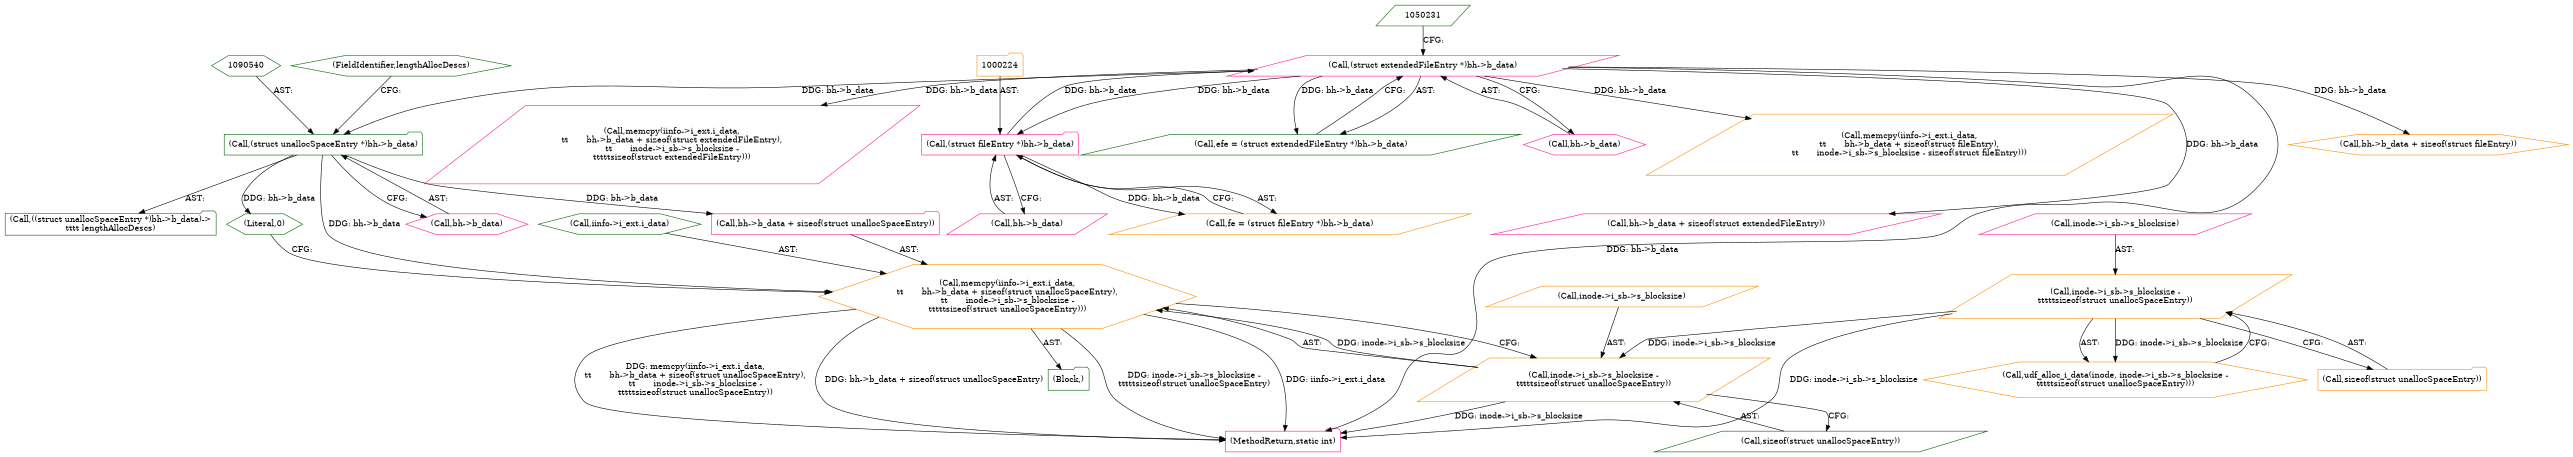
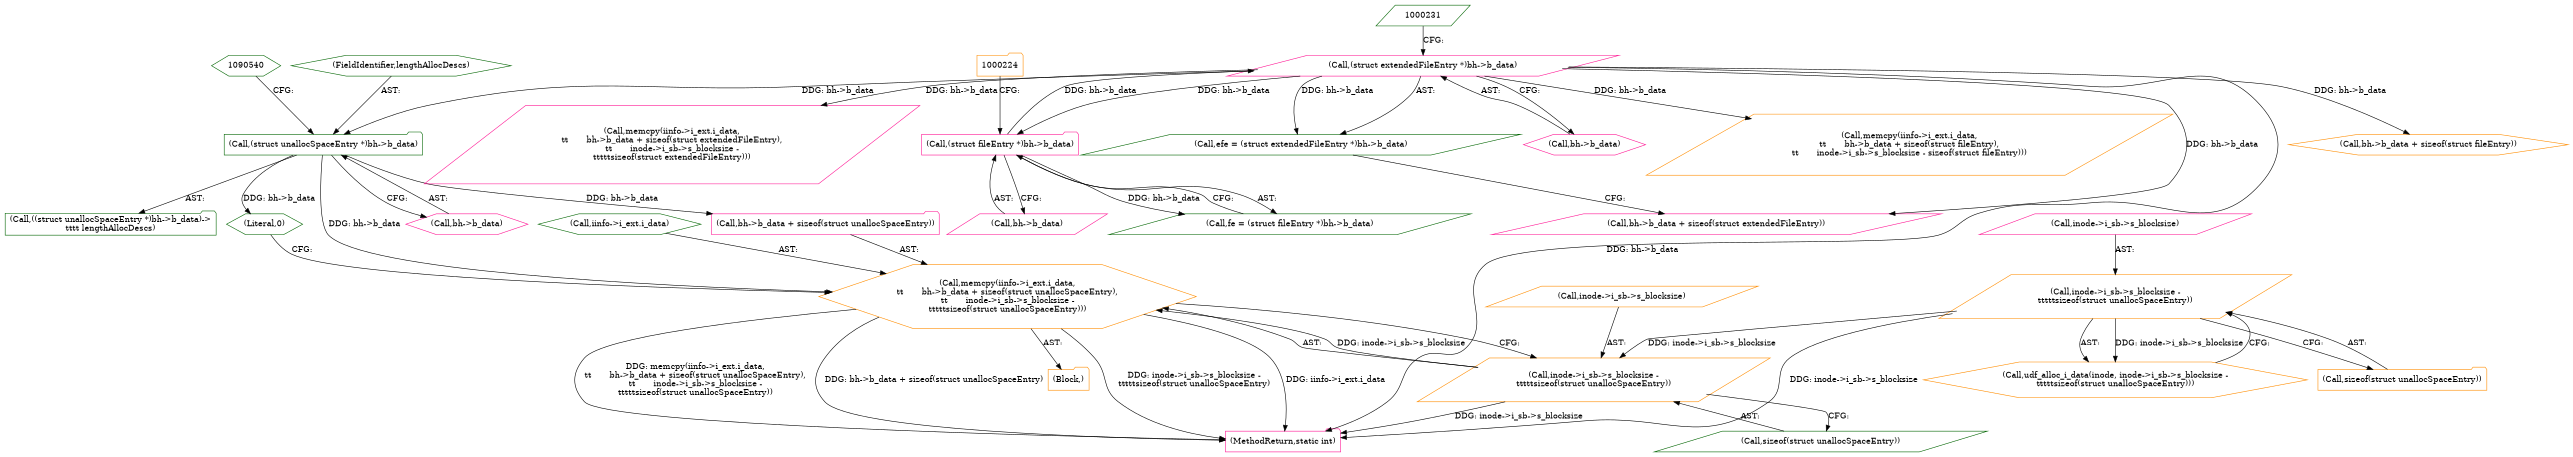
node "1050231": label "1050231" -> "1000231"
edge "1090540" -> "(Call,(struct unallocSpaceEntry *)bh->b_data)": label "AST: " -> "CFG: "
edge "(FieldIdentifier,lengthAllocDescs)" -> "(Call,(struct unallocSpaceEntry *)bh->b_data)": label "CFG: " -> "AST: "
edge "1000224" -> "(Call,(struct fileEntry *)bh->b_data)": label "AST: " -> "CFG: "
edge "(Call,efe = (struct extendedFileEntry *)bh->b_data)" -> "(Call,(struct extendedFileEntry *)bh->b_data)": now "(Call,efe = (struct extendedFileEntry *)bh->b_data)" -> "(Call,bh->b_data + sizeof(struct extendedFileEntry))"
node "(Call,fe = (struct fileEntry *)bh->b_data)": color darkorange -> darkgreen
node "(Block,)": color darkgreen -> darkorange
